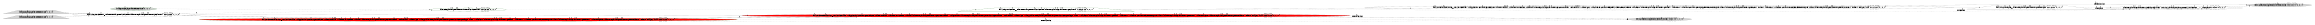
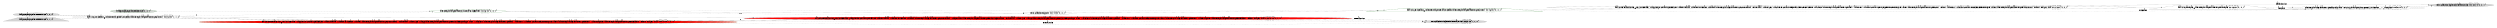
node "buildAccompanyingKubernetesResources['1', '0', '0']": shape trapezium -> ellipse
node "return Collections.emptyList()@@@4@@@['0', '0', '1']": added
